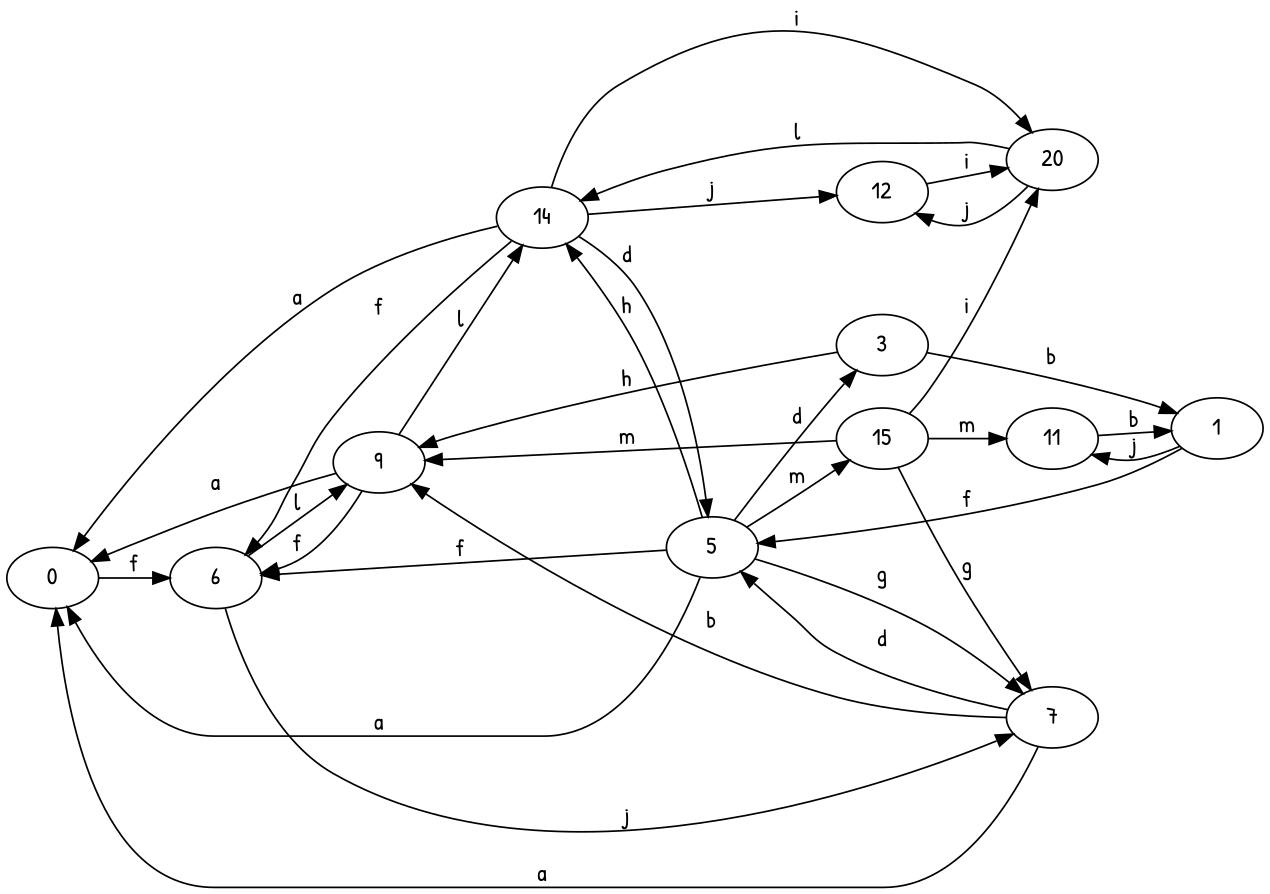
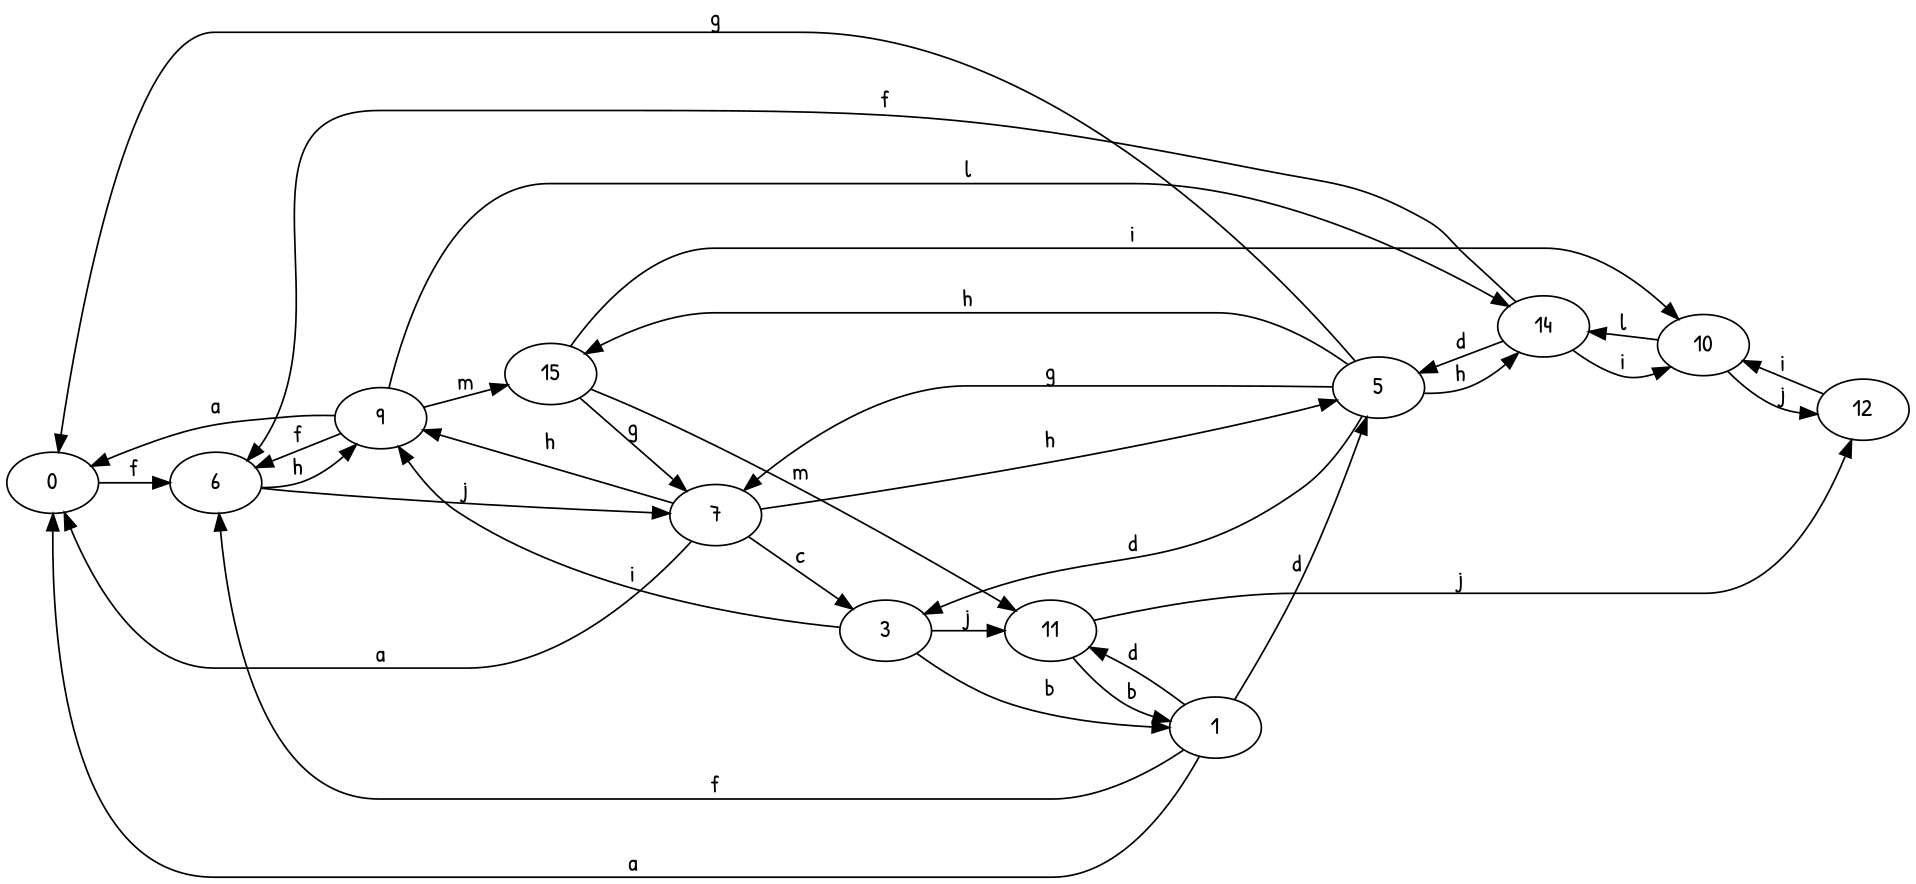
node "20": label "20" -> "10"
edge "14" -> "12": now "11" -> "12"
edge "14" -> "0": now "1" -> "0"
edge "3" -> "9": label "h" -> "i"
edge "1" -> "11": label "j" -> "d"
edge "15" -> "9": reversed
edge "5" -> "15": label "m" -> "h"
edge "1" -> "5": label "f" -> "d"
edge "6" -> "9": label "l" -> "h"
edge "5" -> "6": now "1" -> "6"
edge "7" -> "3": added, label "c"
edge "7" -> "9": label "b" -> "h"
edge "3" -> "11": added, label "j"
edge "7" -> "5": label "d" -> "h"
edge "5" -> "0": label "a" -> "g"
